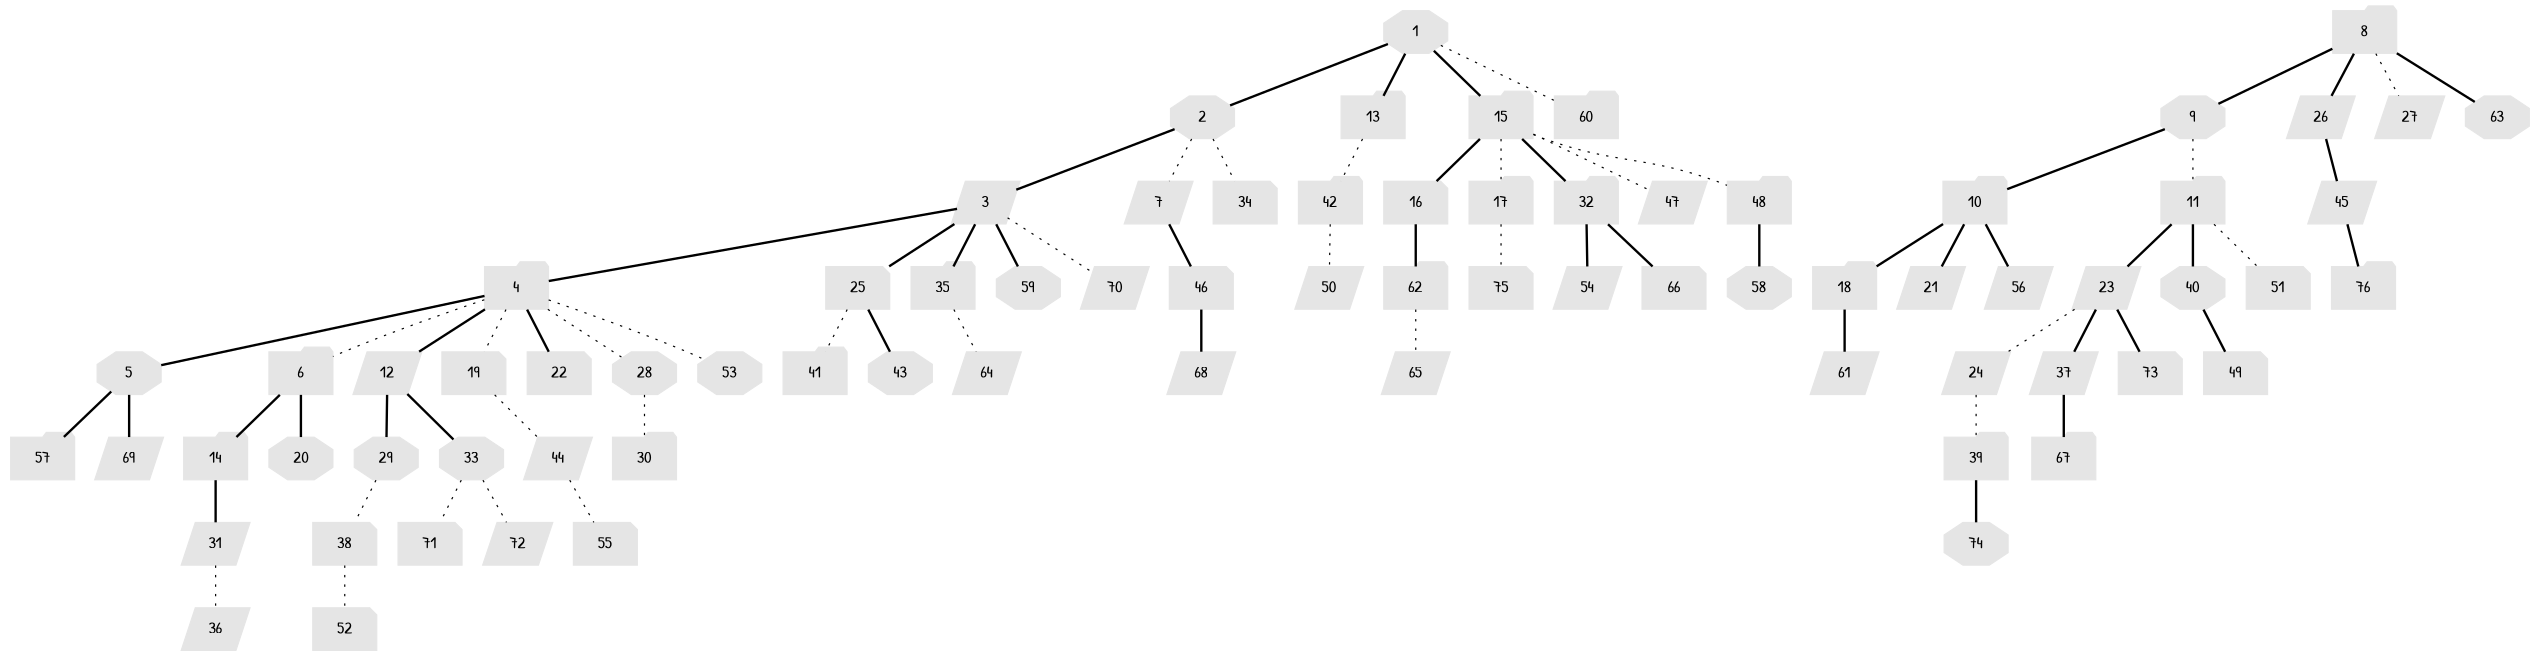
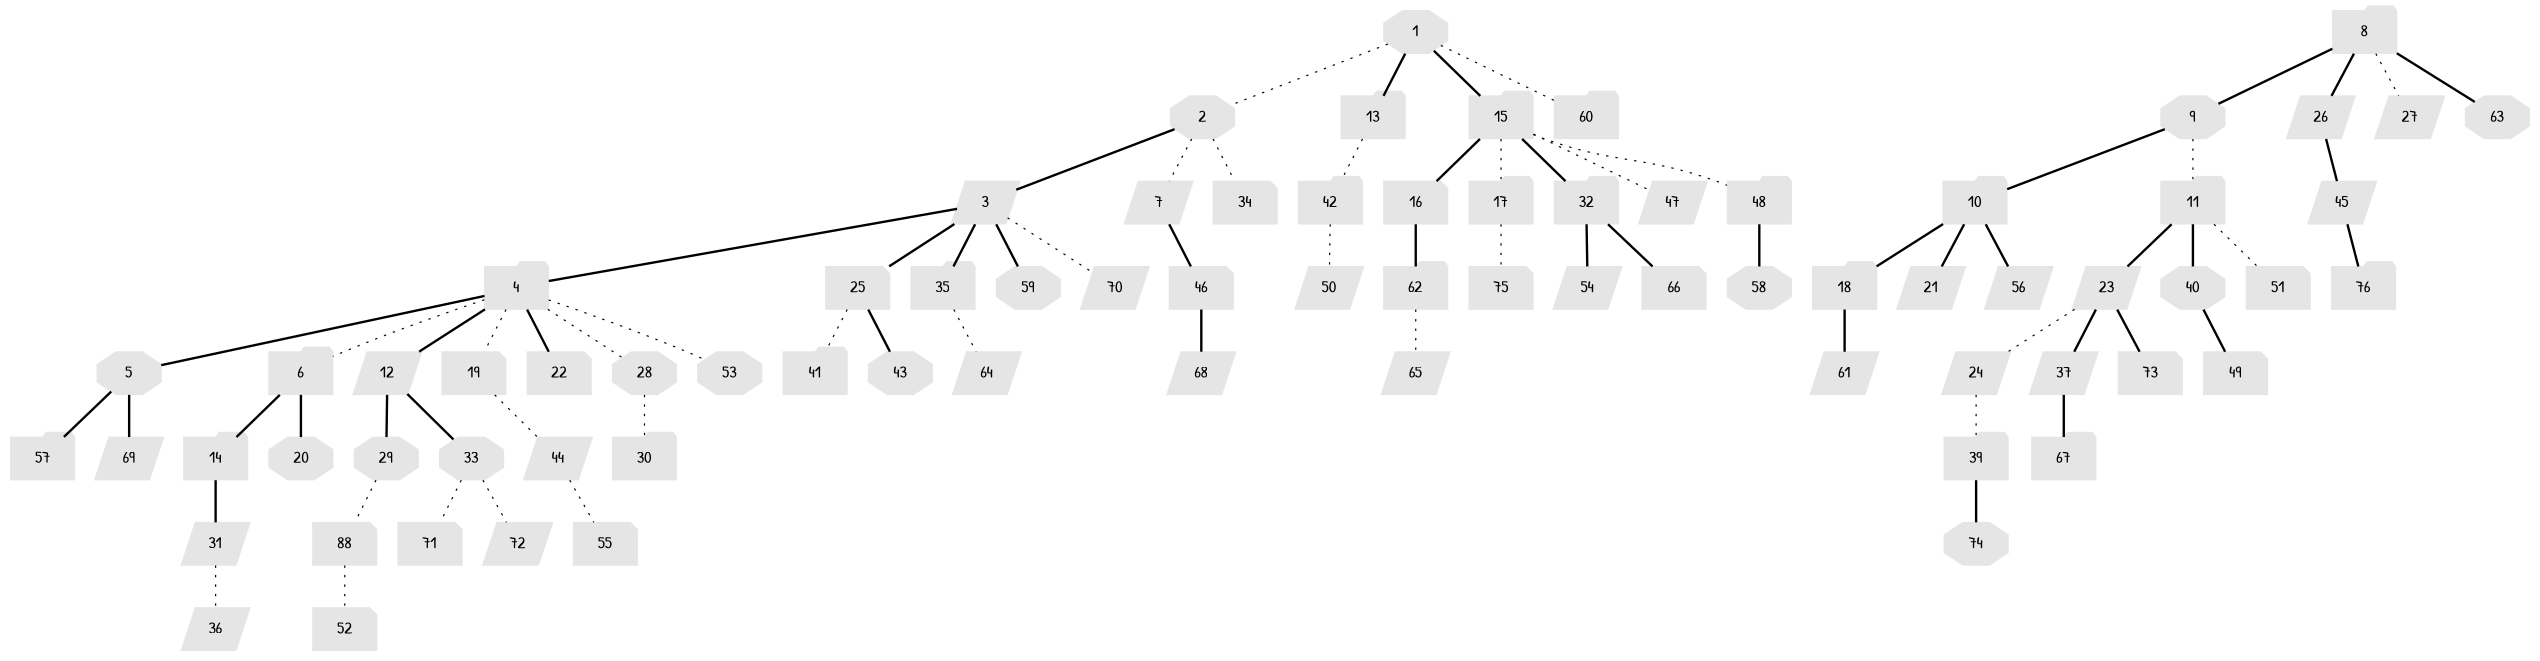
edge "1" -- "2": style bold -> dotted
node "38": label "38" -> "88"
